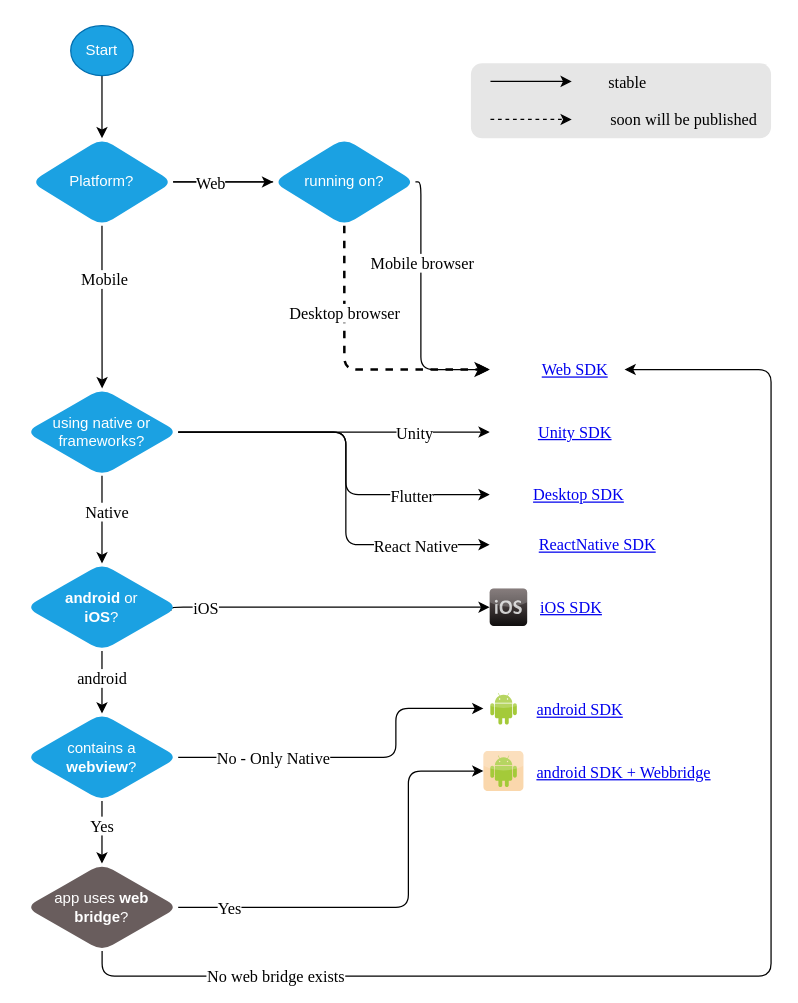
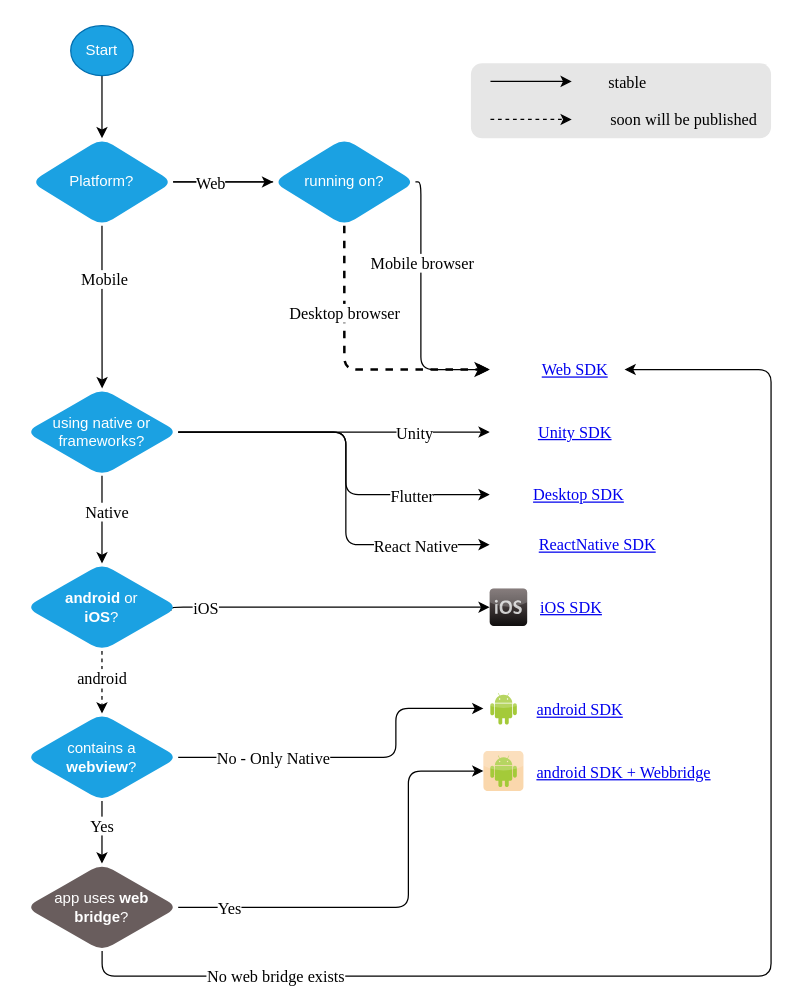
edge "android or iOS?" -> "contains a webview?": style solid -> dashed
